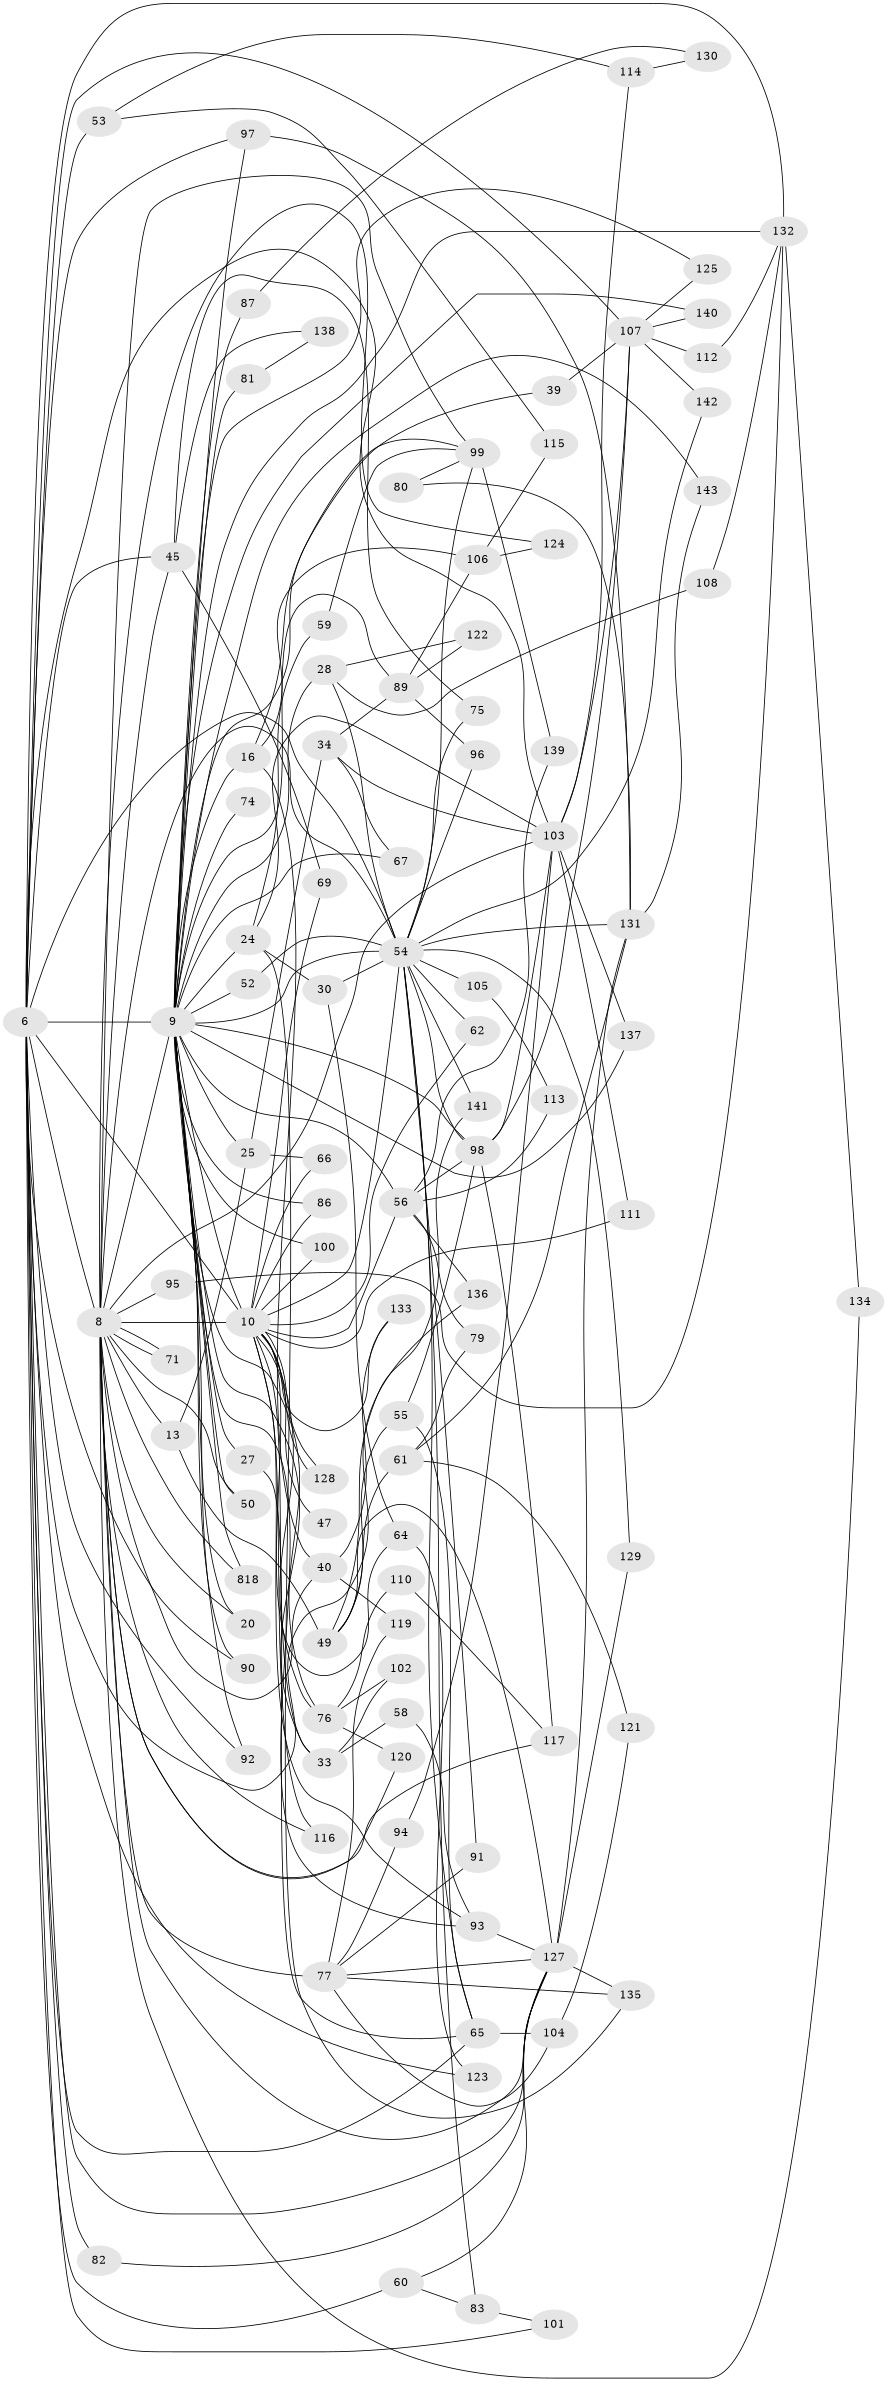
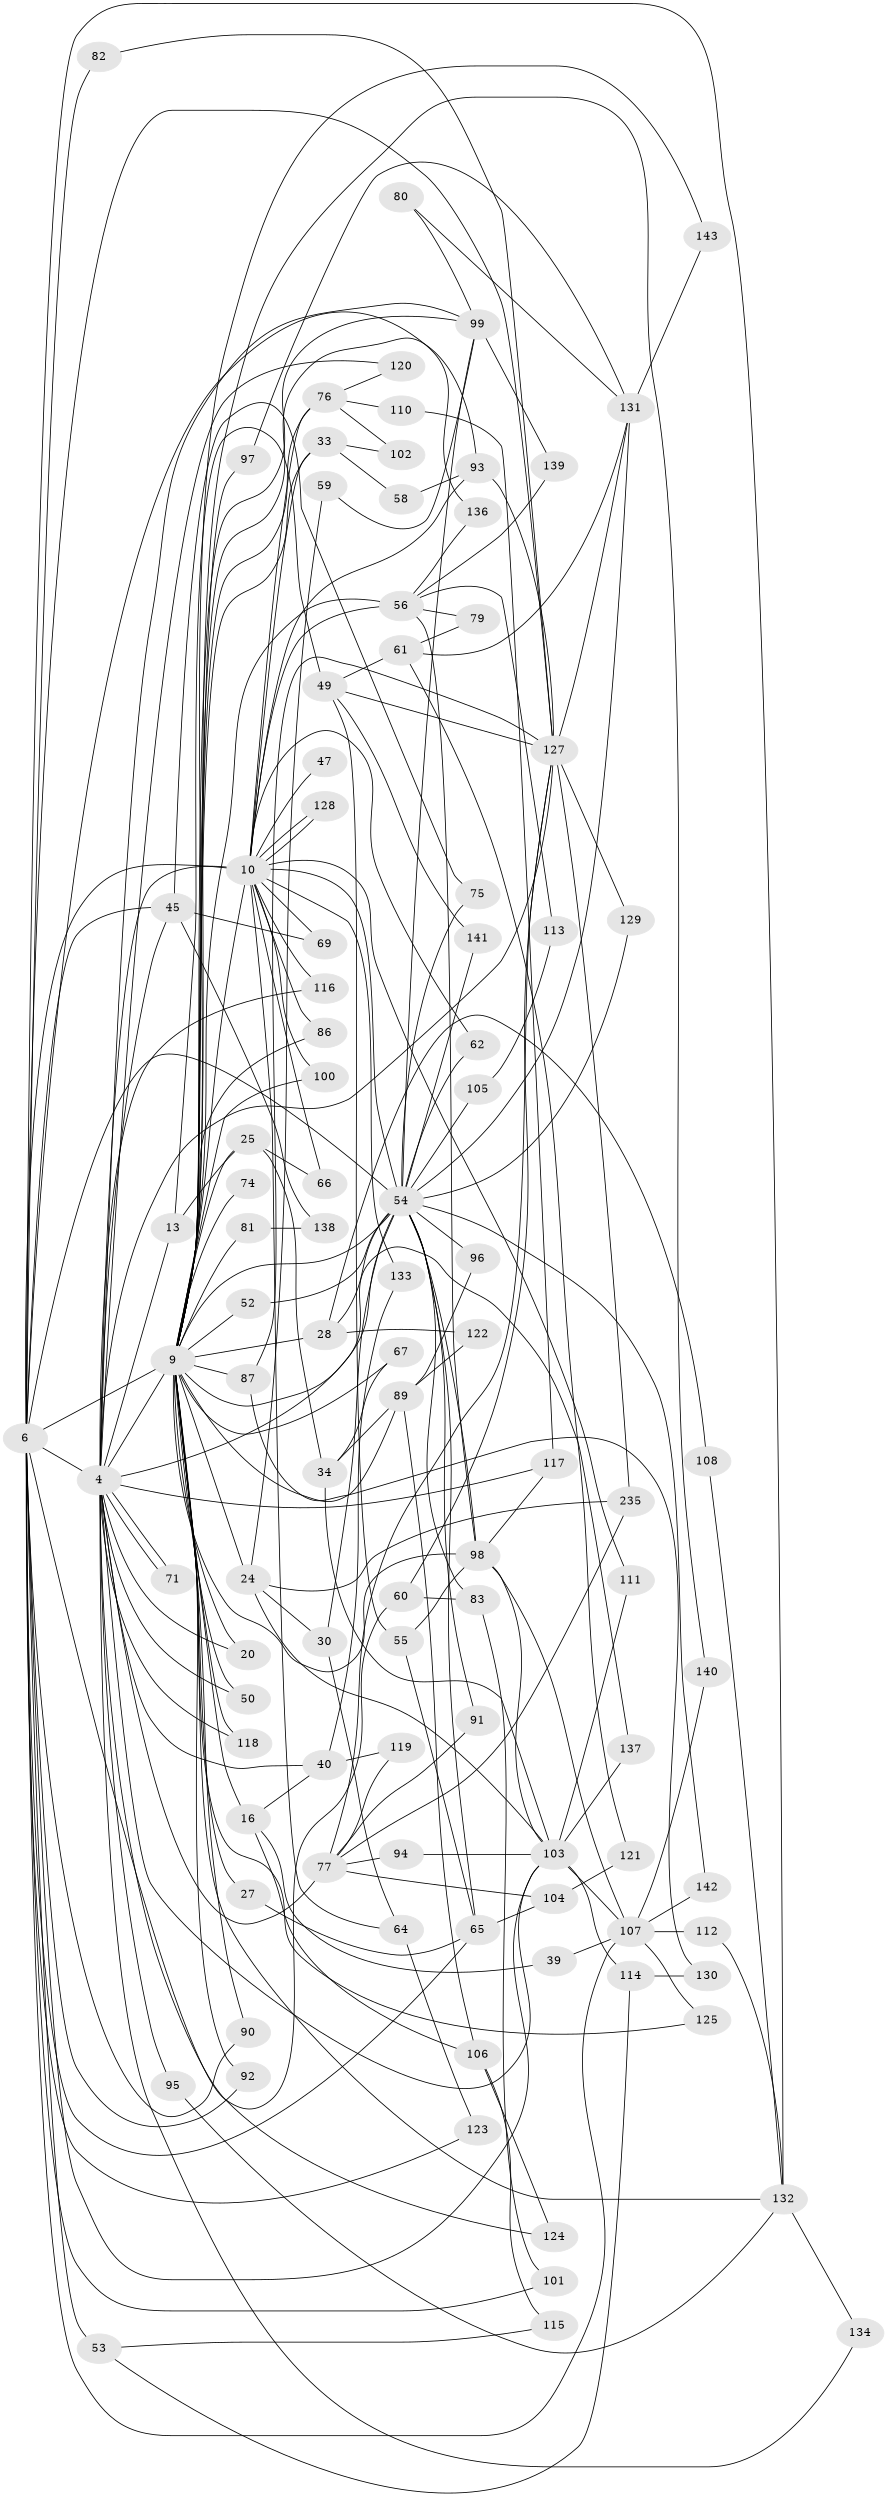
edge "97" -- "6": removed
edge "127" -- "87": added
node "8": label "8" -> "4"
node "818": label "818" -> "118"
node "135": label "135" -> "235"
